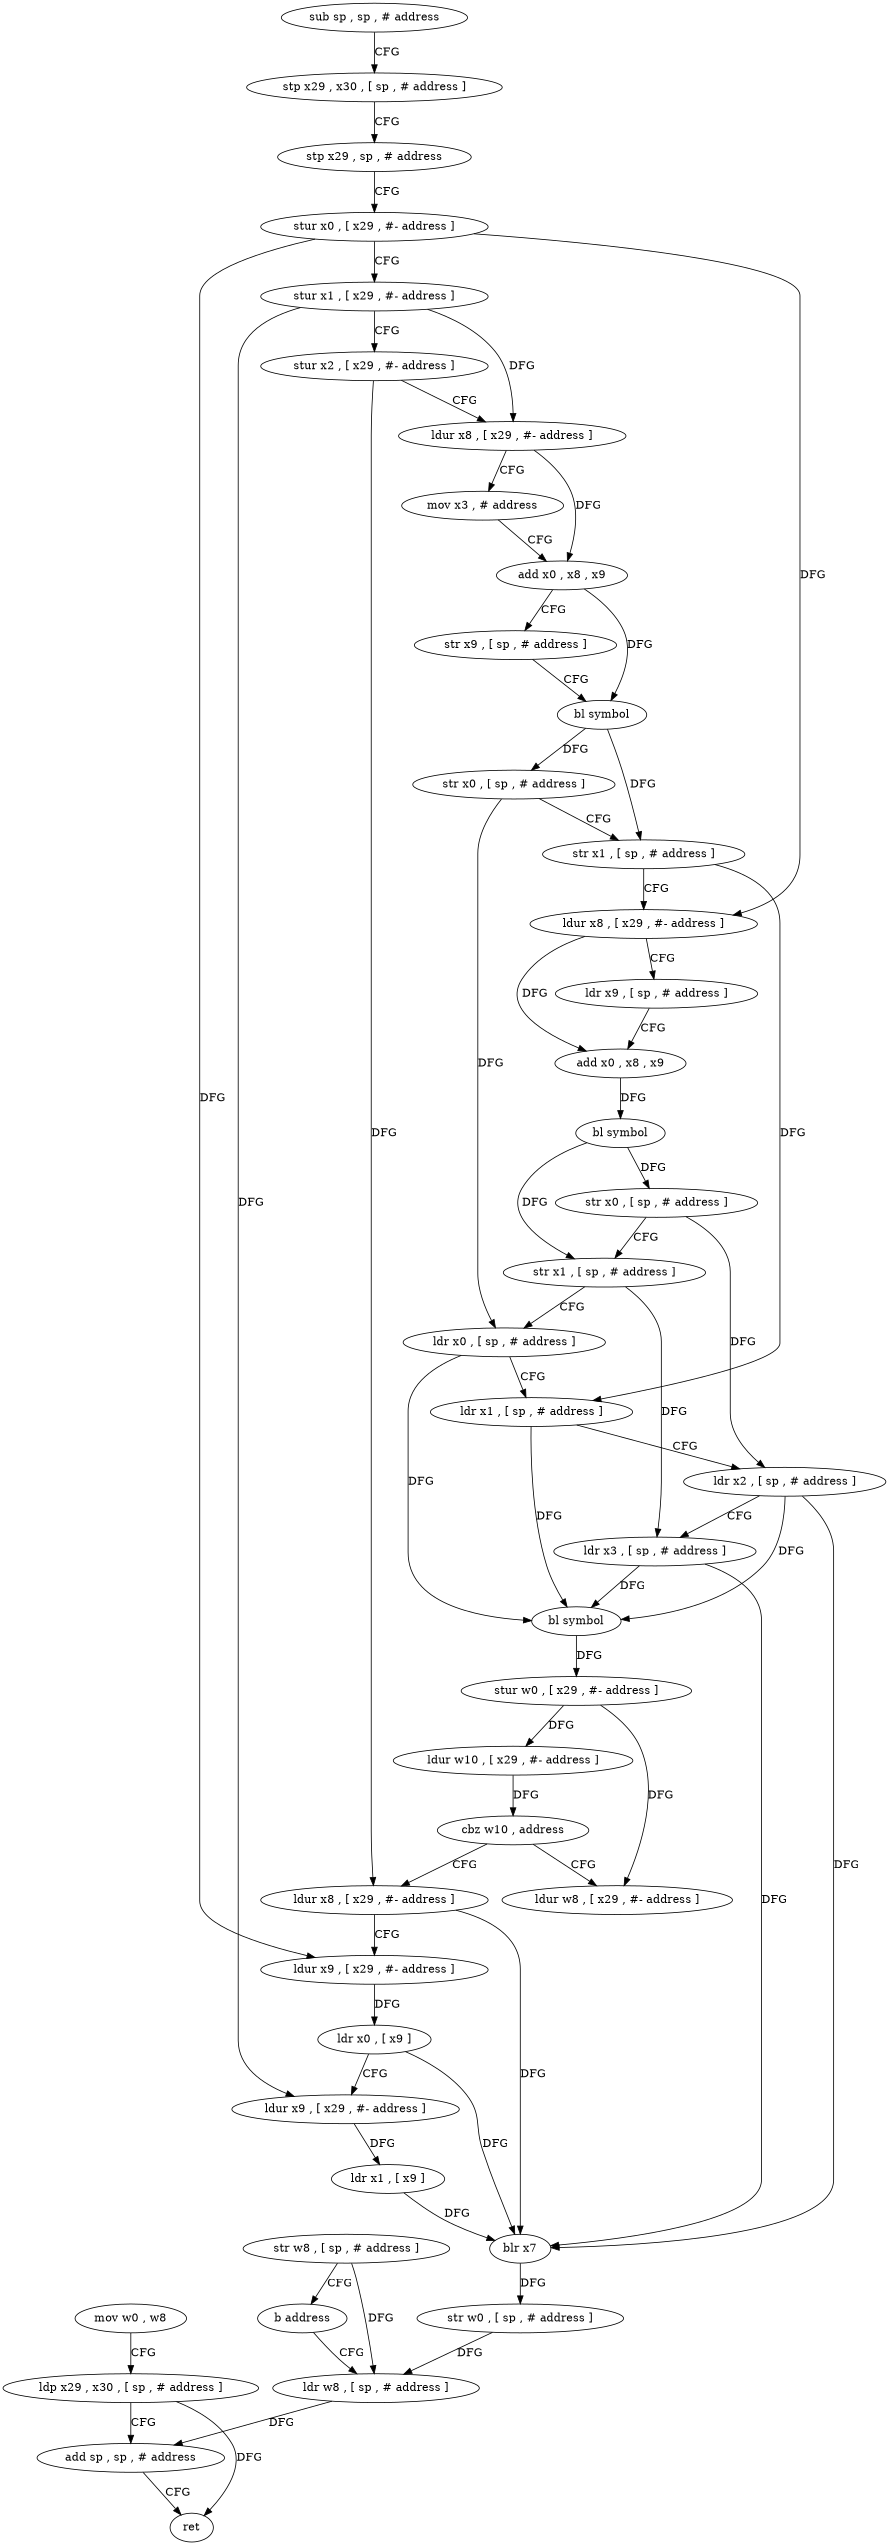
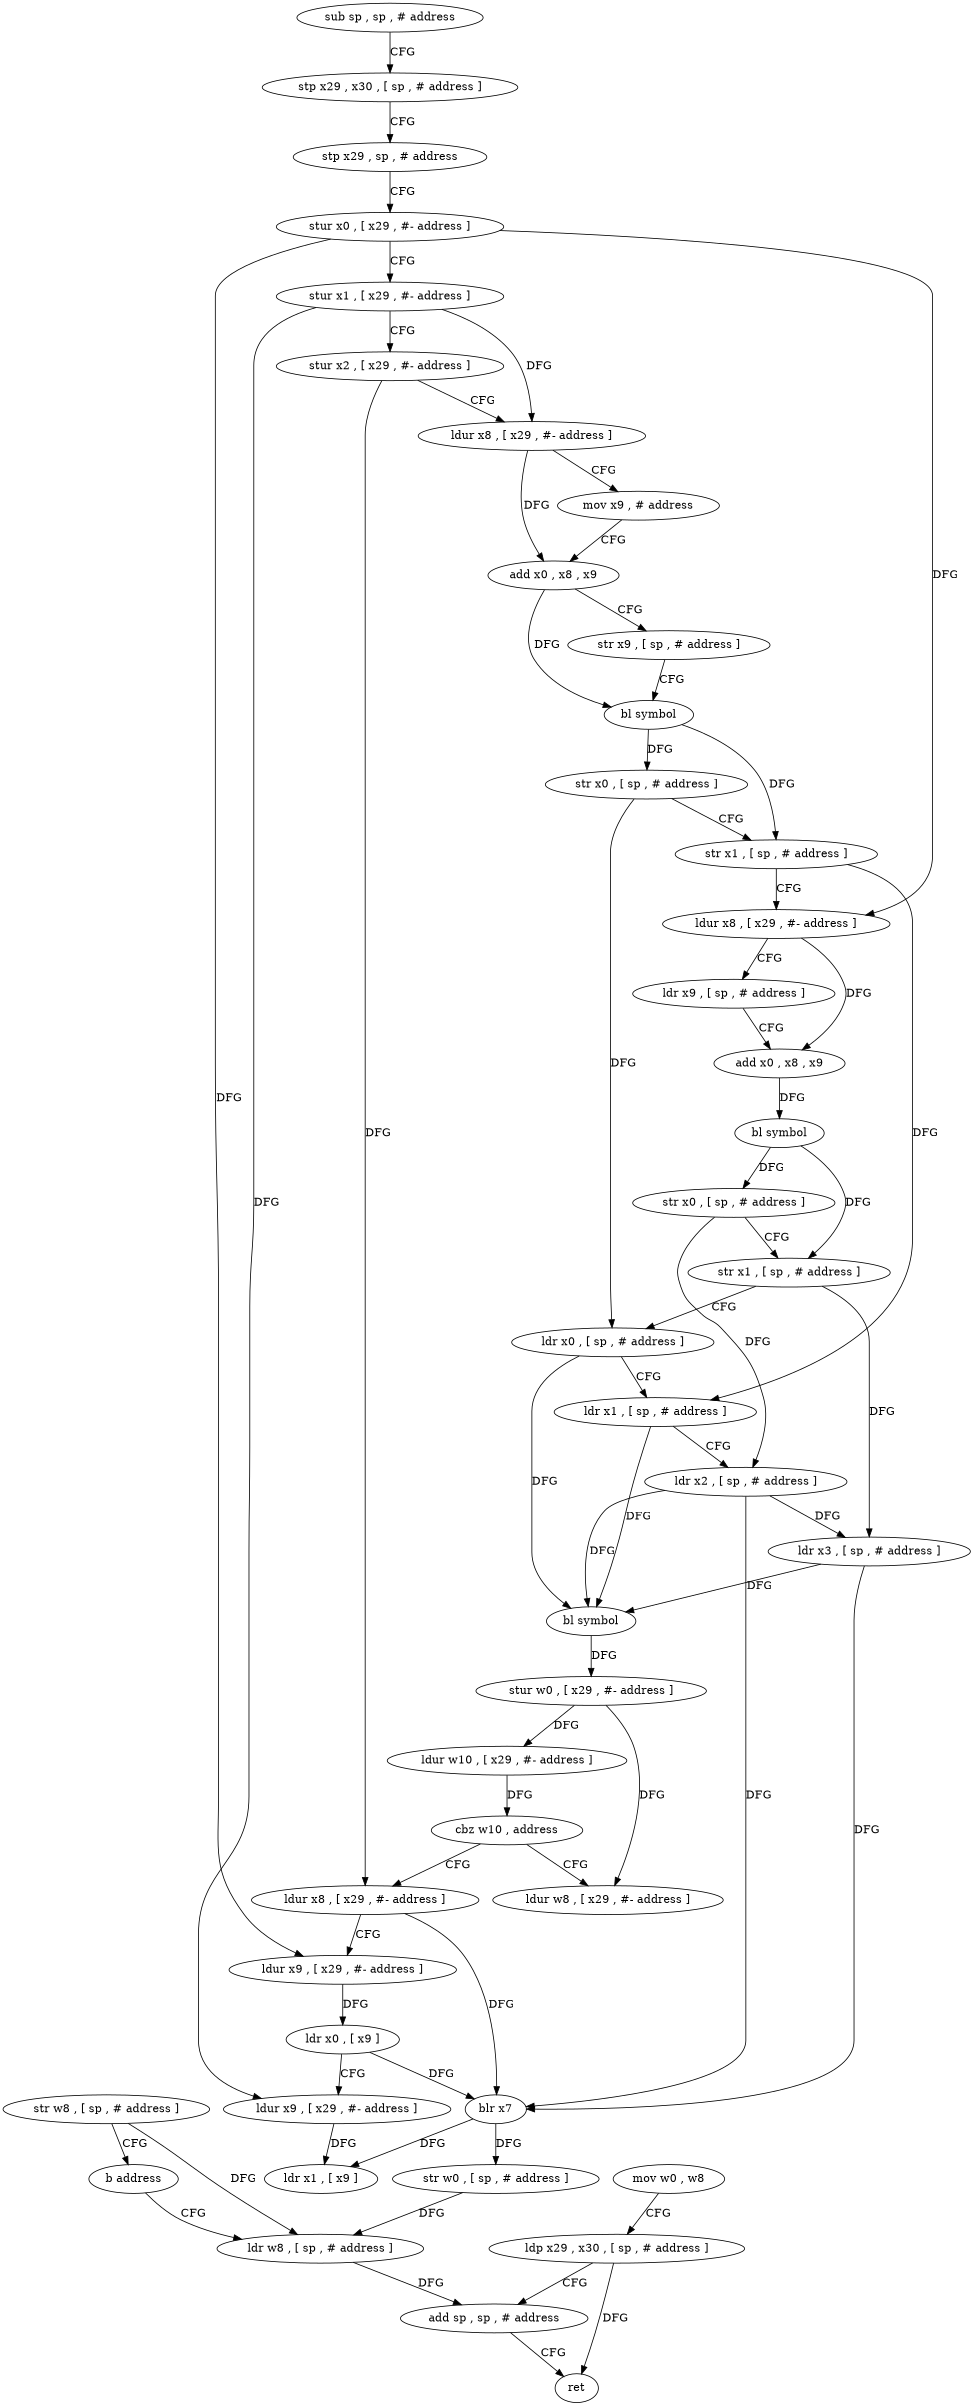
node "mov x3 , # address": label "mov x3 , # address" -> "mov x9 , # address"
edge "ldr x2 , [ sp , # address ]" -> "ldr x3 , [ sp , # address ]": label "CFG" -> "DFG"
edge "ldr x1 , [ x9 ]" -> "blr x7": reversed
